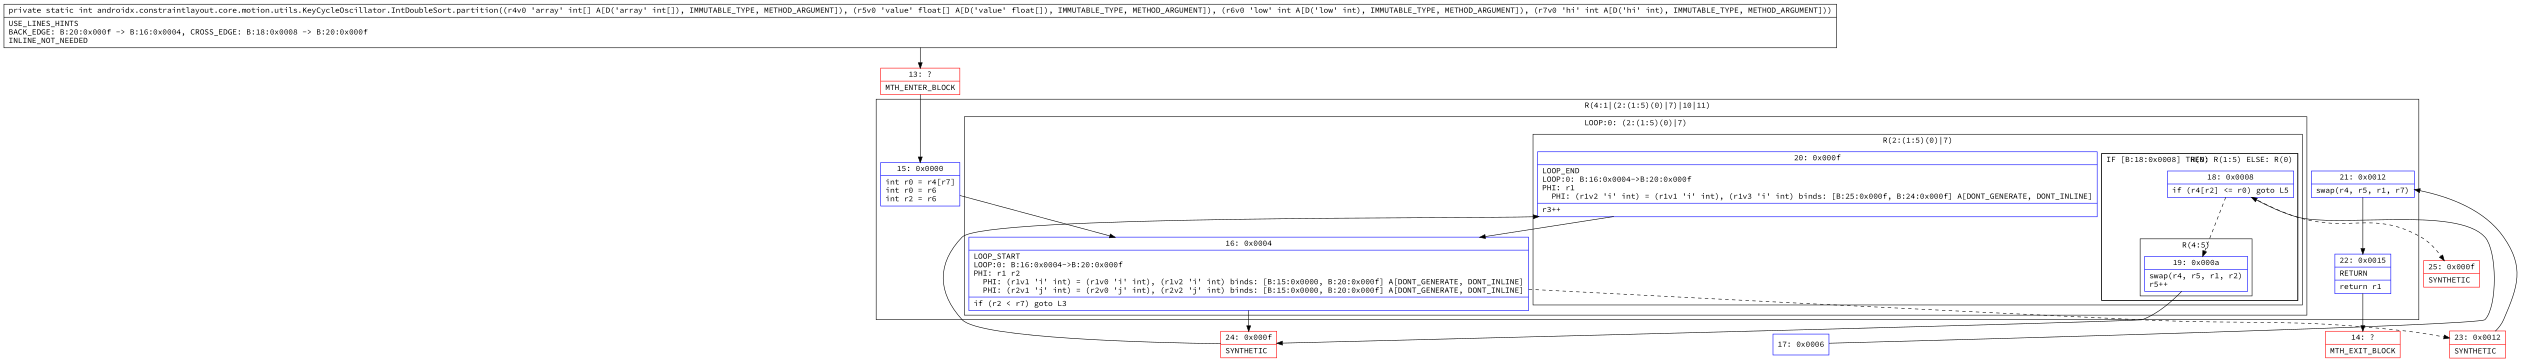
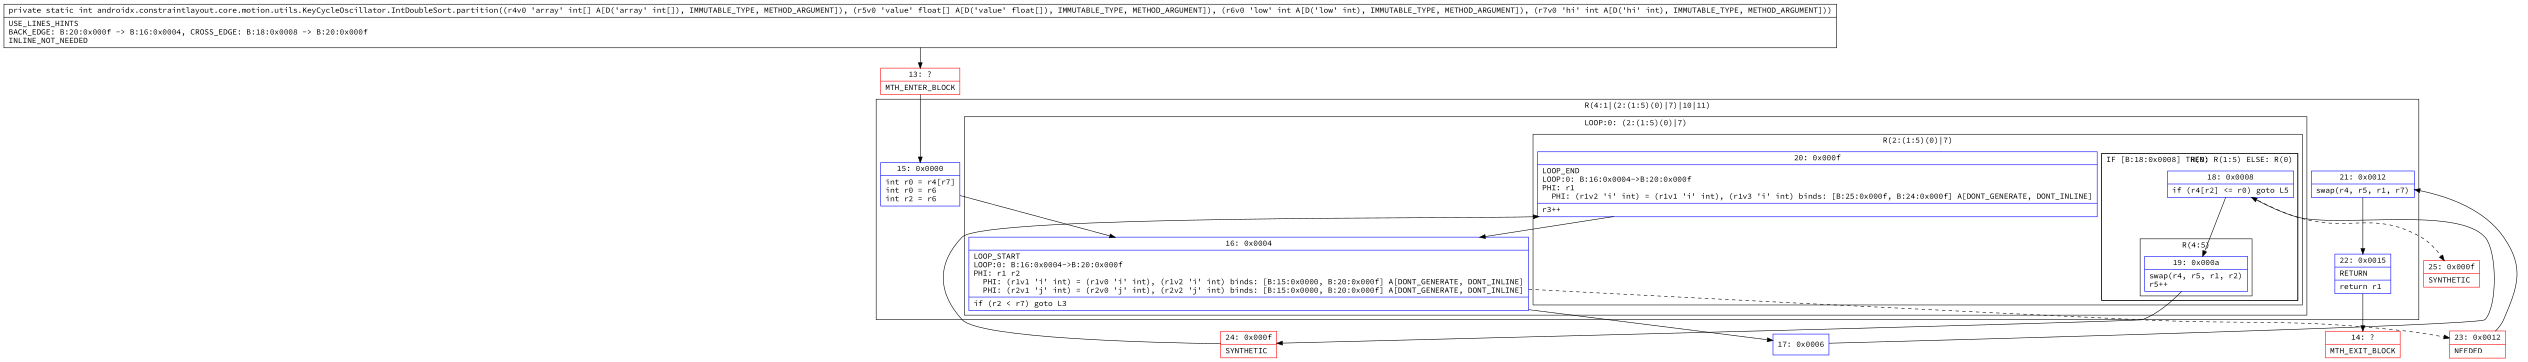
edge "18: 0x0008" -> "19: 0x000a": style dashed -> solid
edge "16: 0x0004" -> "24: 0x000f": now "16: 0x0004" -> "17: 0x0006"
node "23: 0x0012": text "SYNTHETIC" -> "NEEDED"
